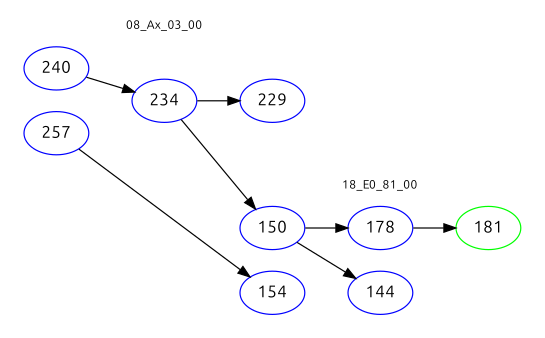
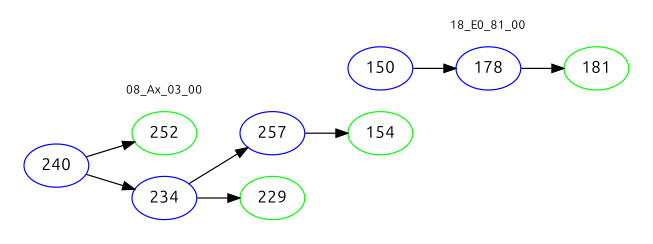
node "229": color blue -> green
node "252": added
edge "234" -> "150": now "234" -> "257"
node "154": color blue -> green
node "144": removed
